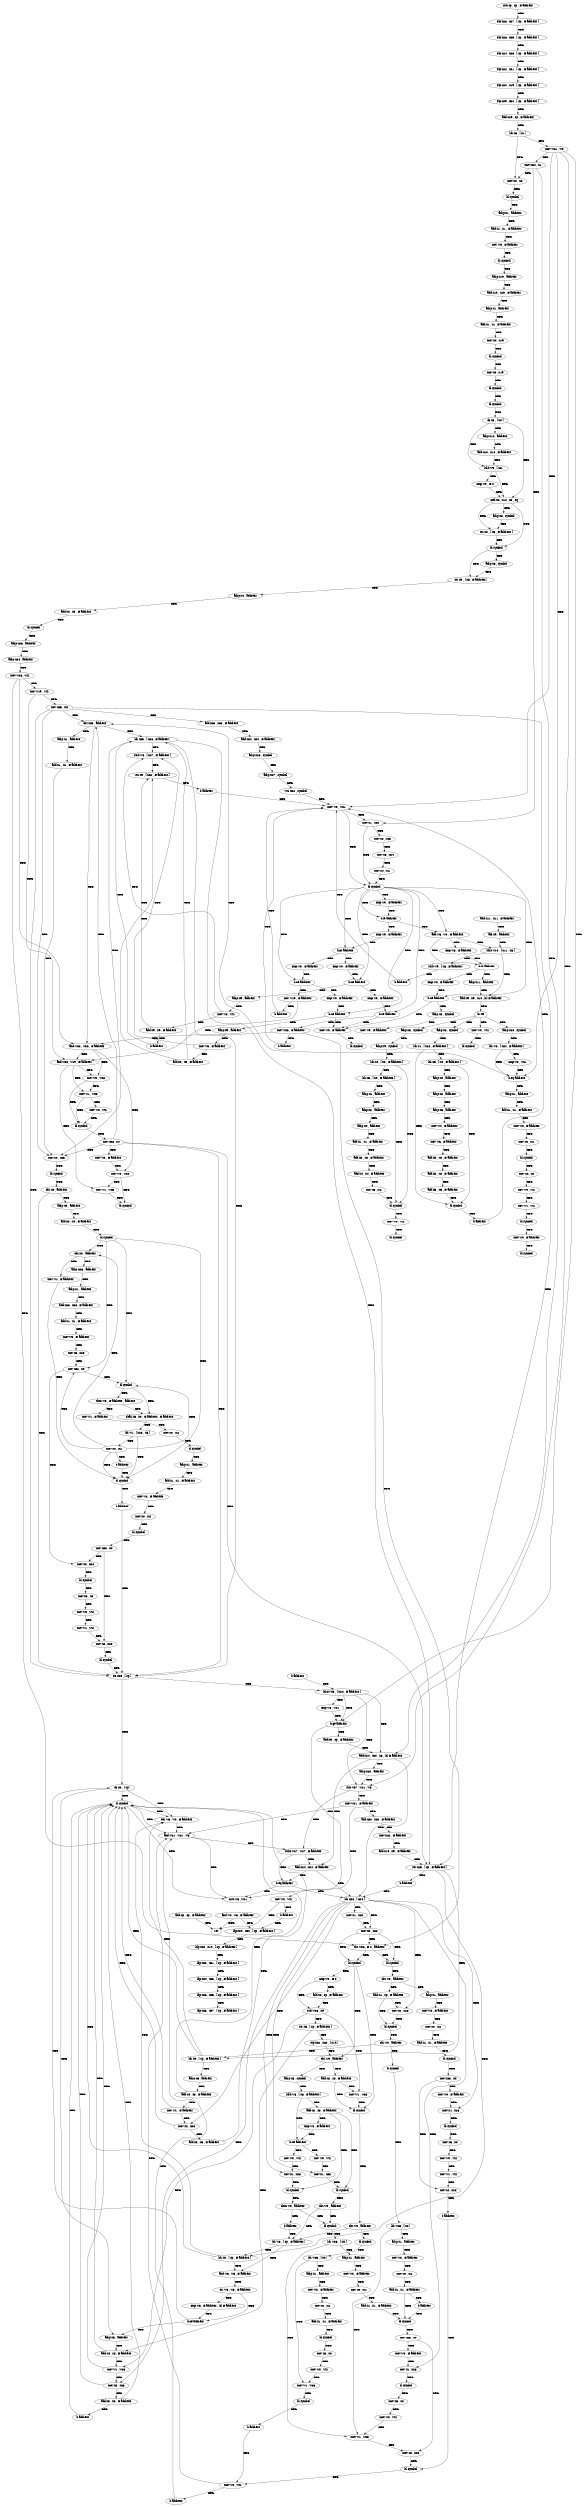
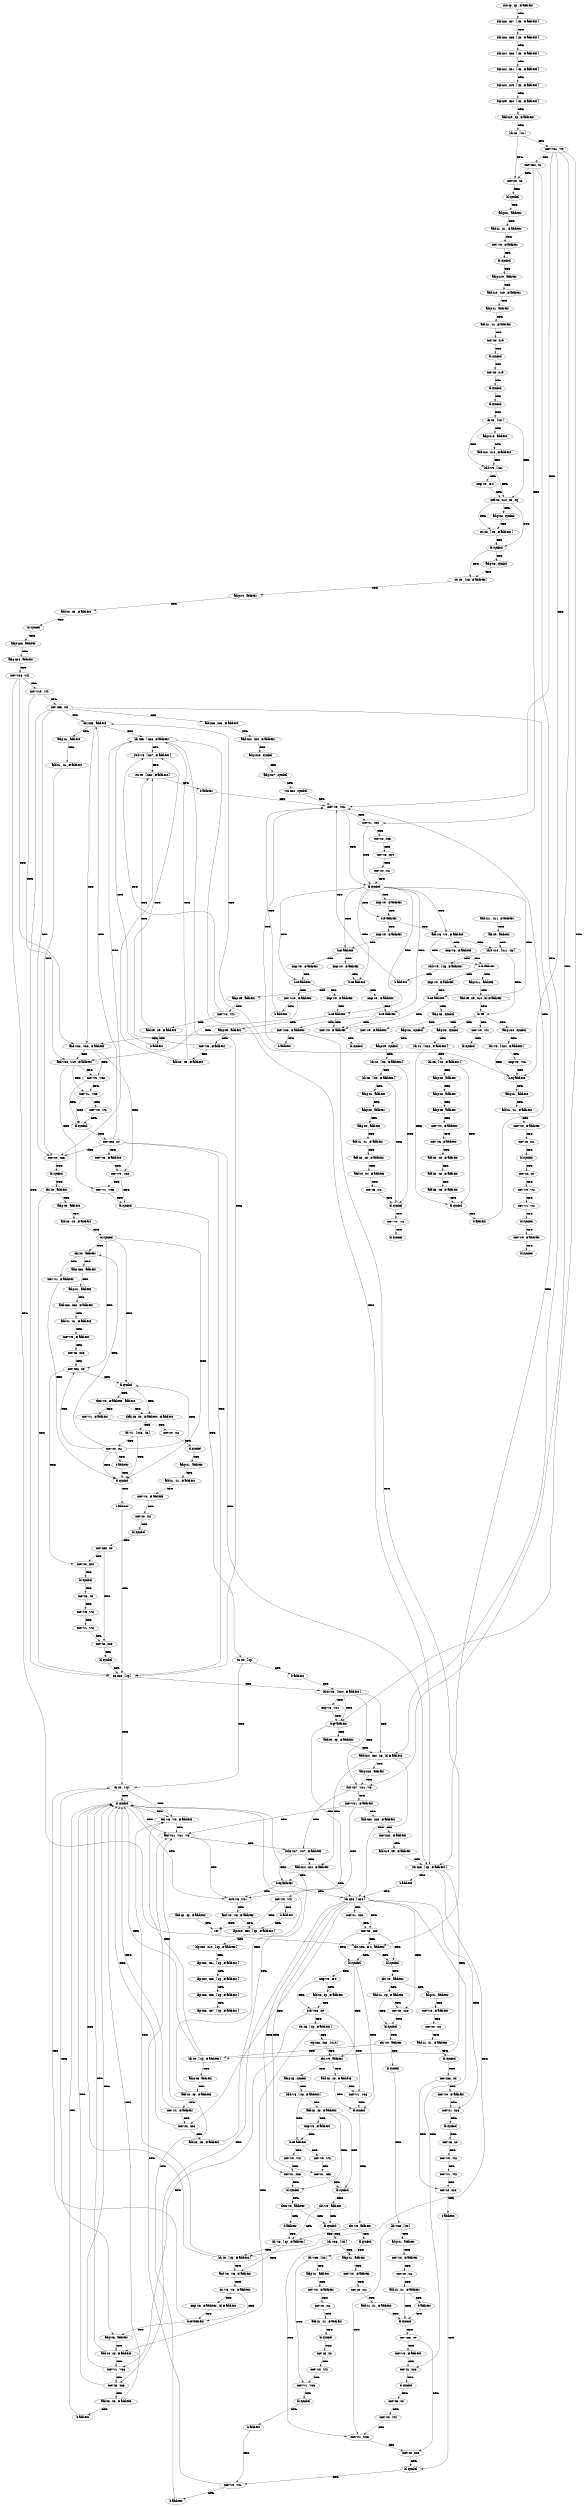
edge "ldrb w10 , [ x11 , x8 ]" -> "add x9 , x9 , x10 , lsl # address": now "ldrb w10 , [ x11 , x8 ]" -> "br x9"
node "str x0 , [ sp ]": added
edge "mvn w8 , w21" -> "and w0 , w8 , # address": added, label "DFG"
